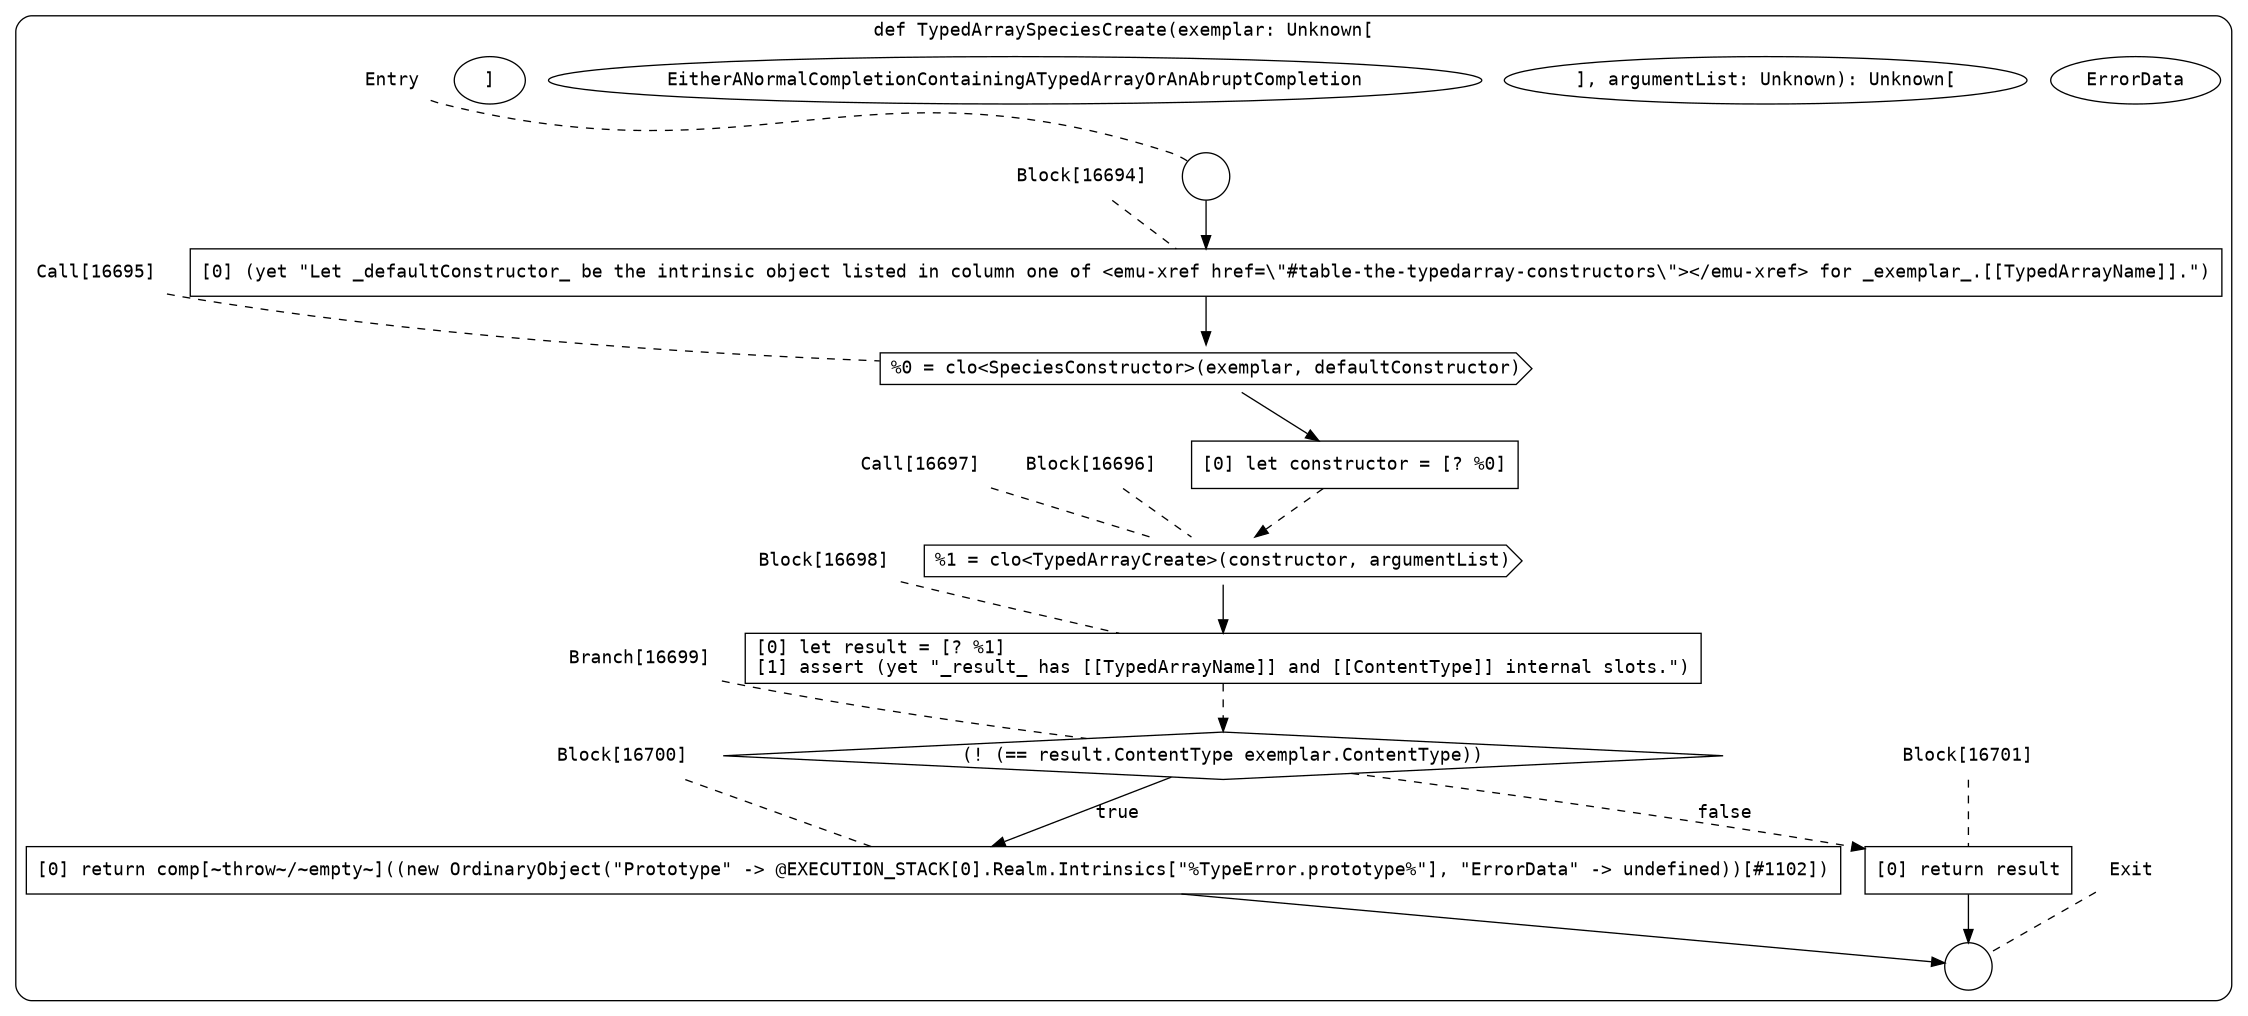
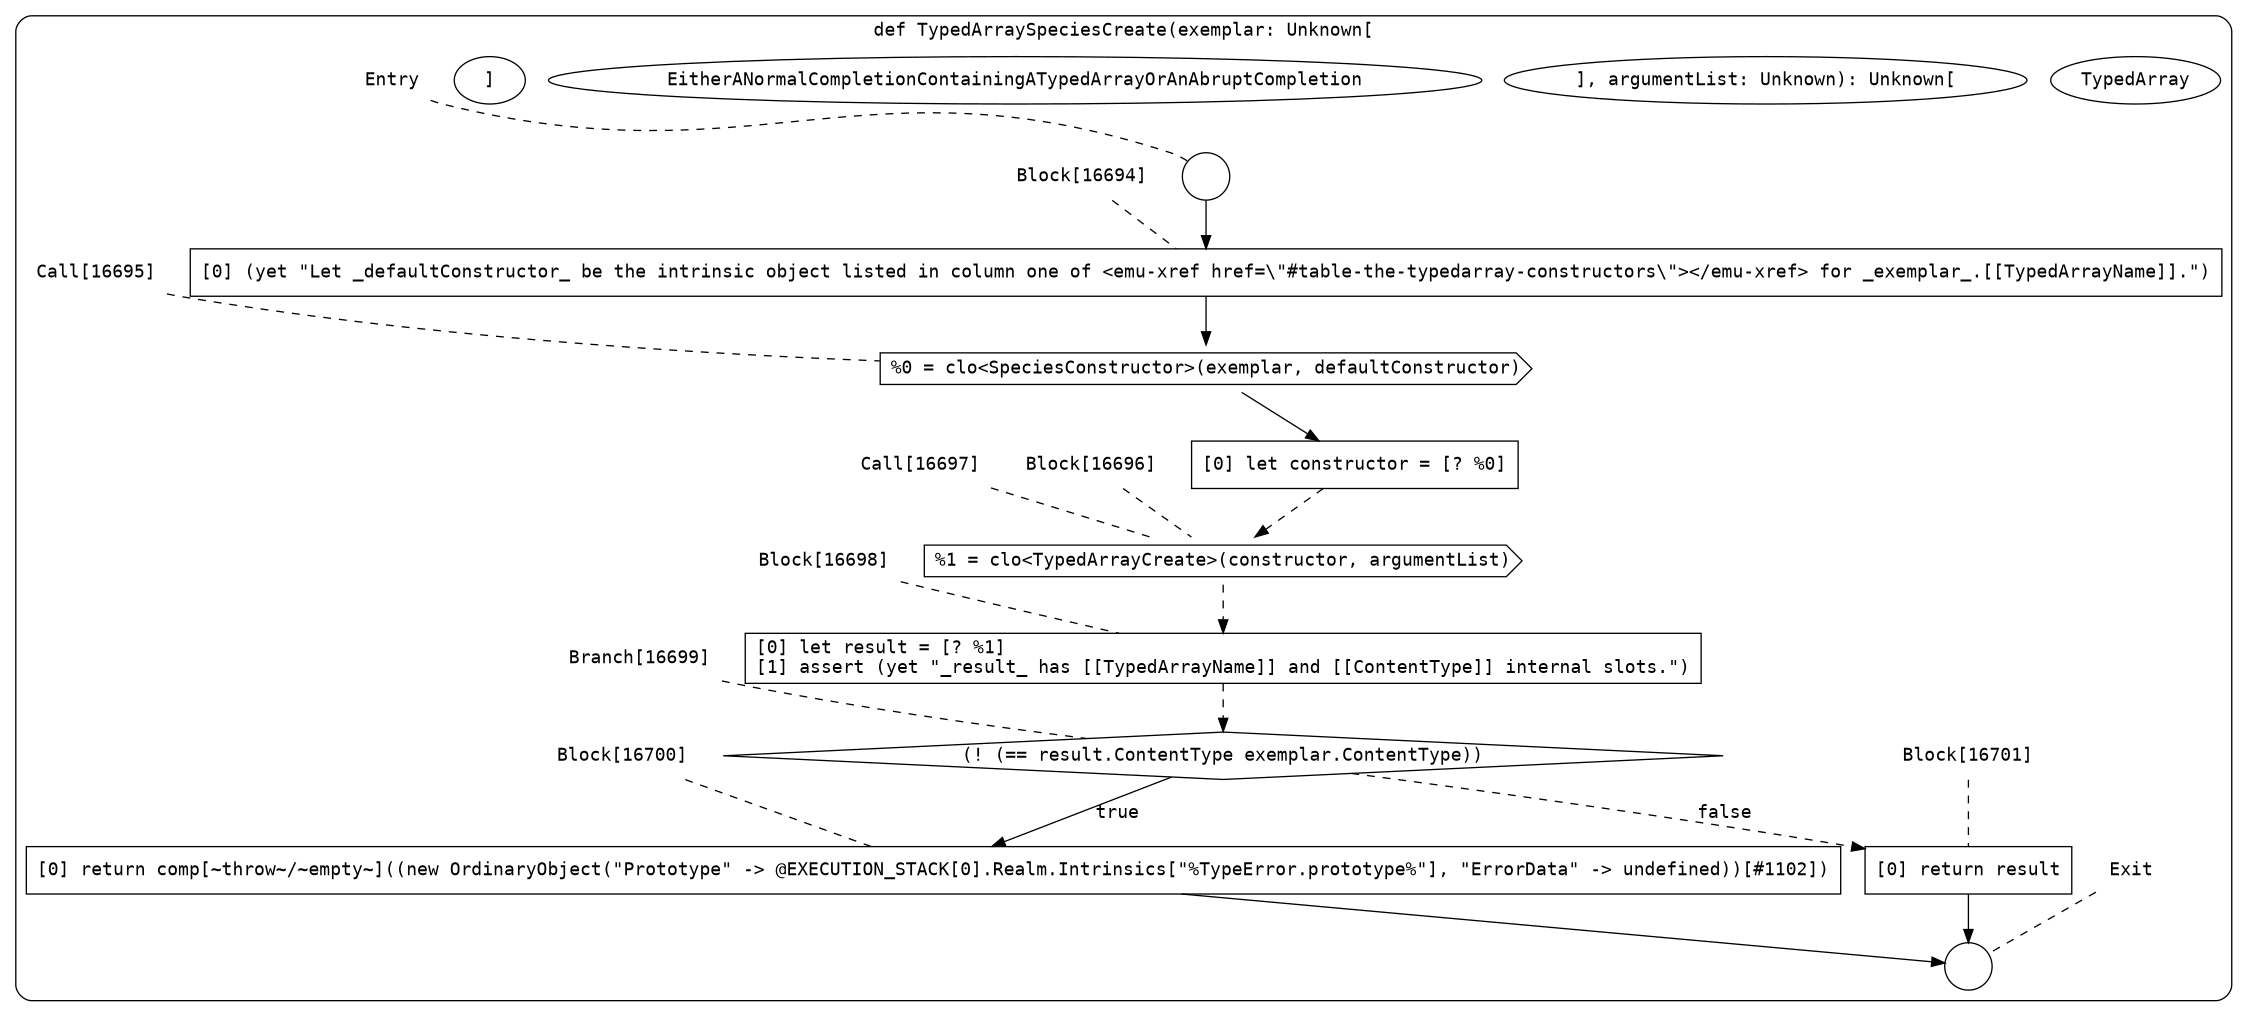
node "ErrorData": label "ErrorData" -> "TypedArray"
edge "%1 = clo<TypedArrayCreate>(constructor, argumentList)" -> "[0] let result = [? %1]": style solid -> dashed
